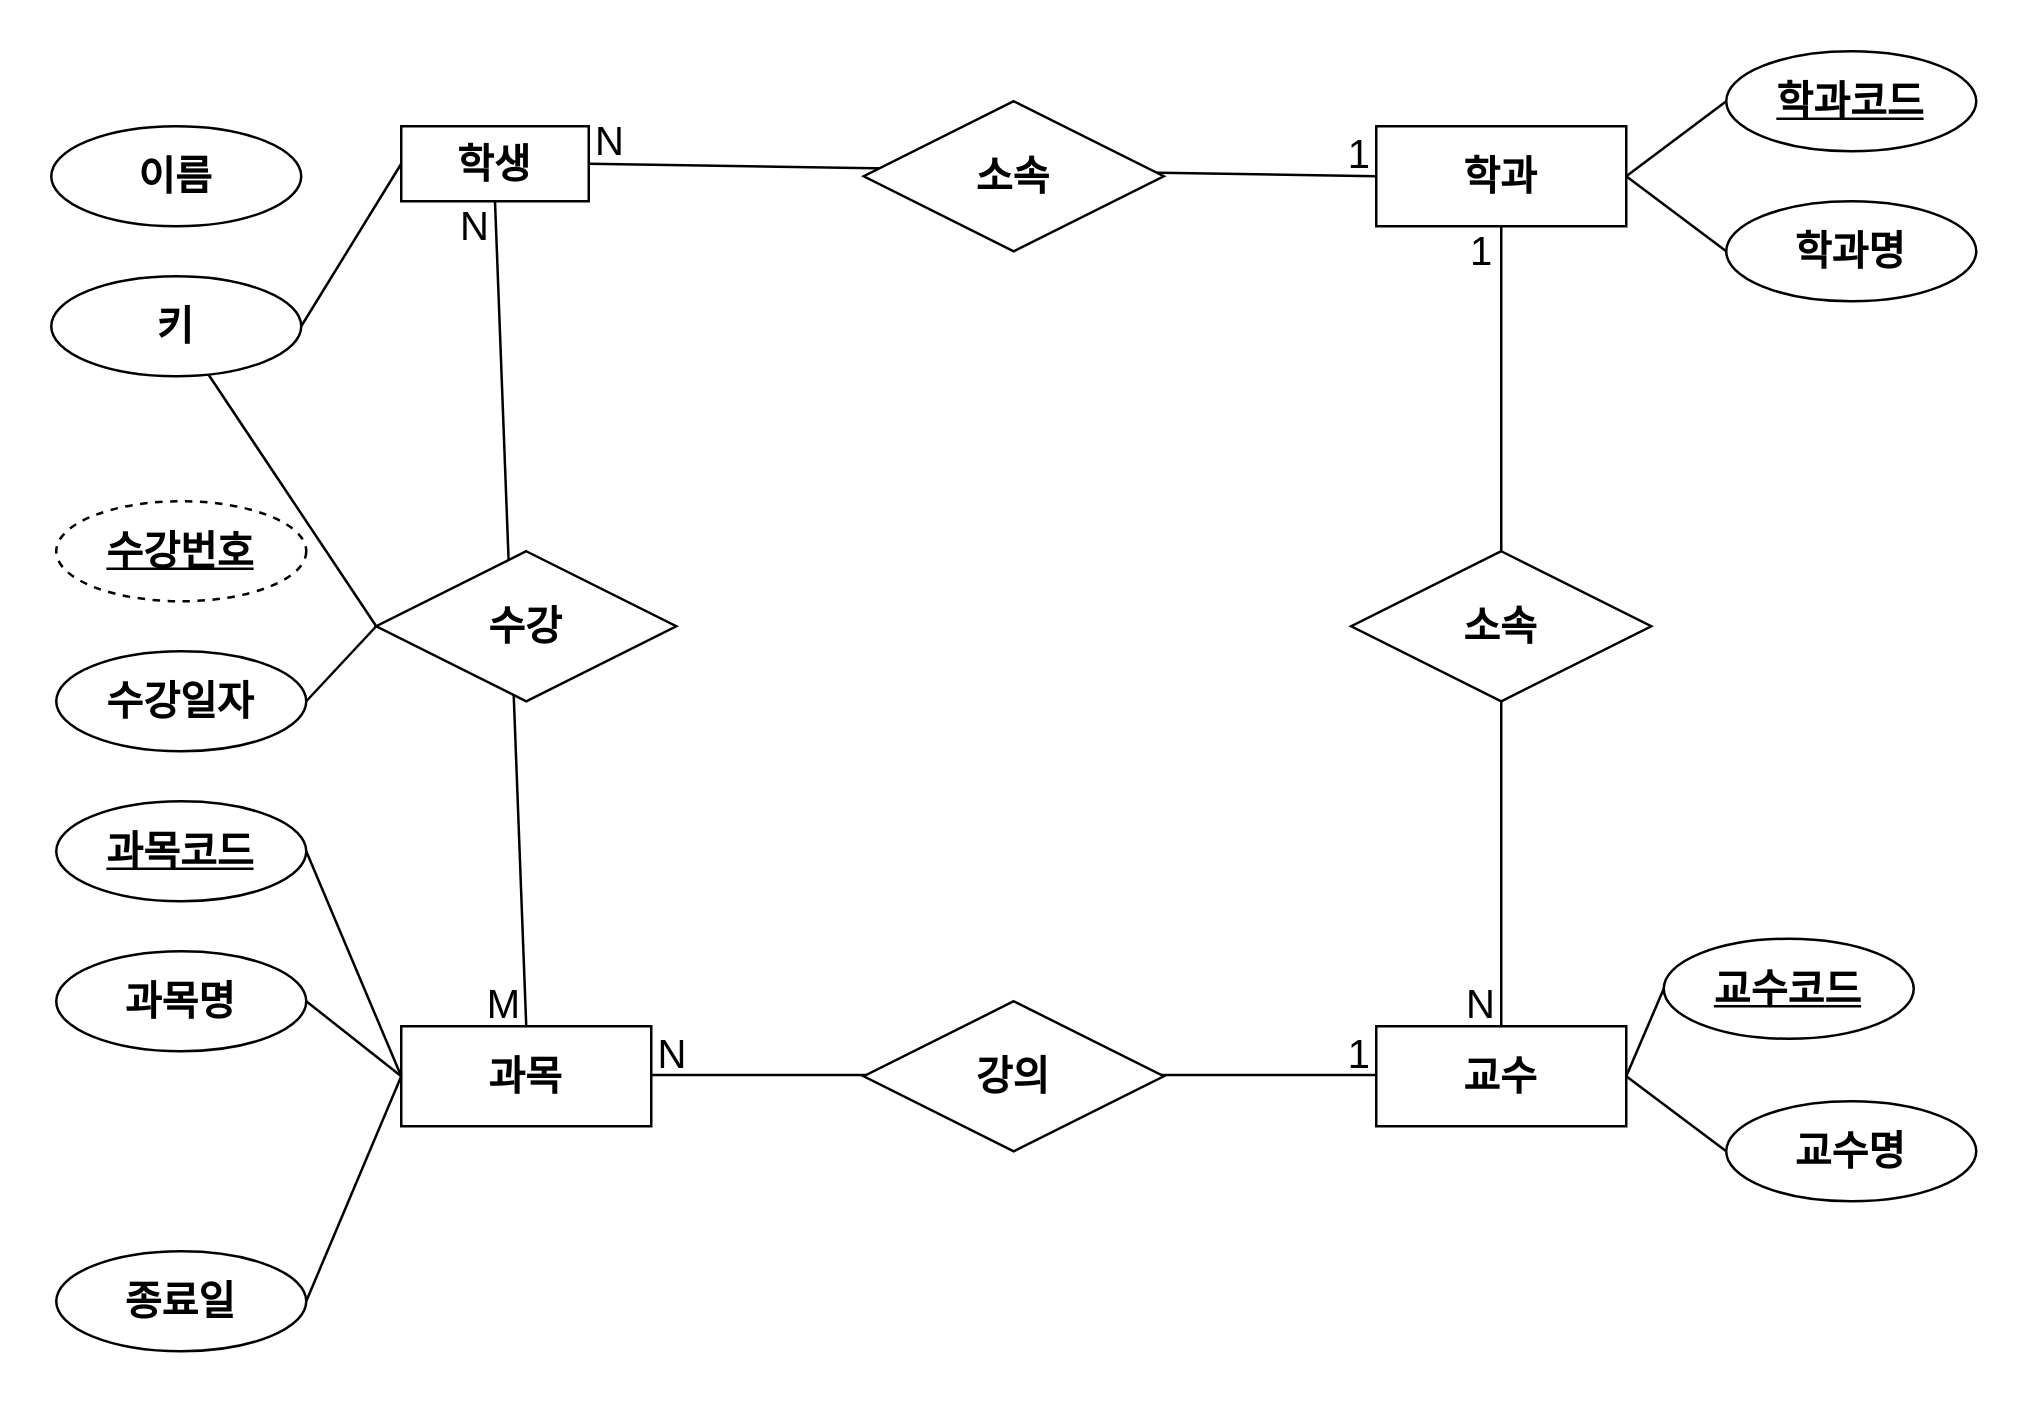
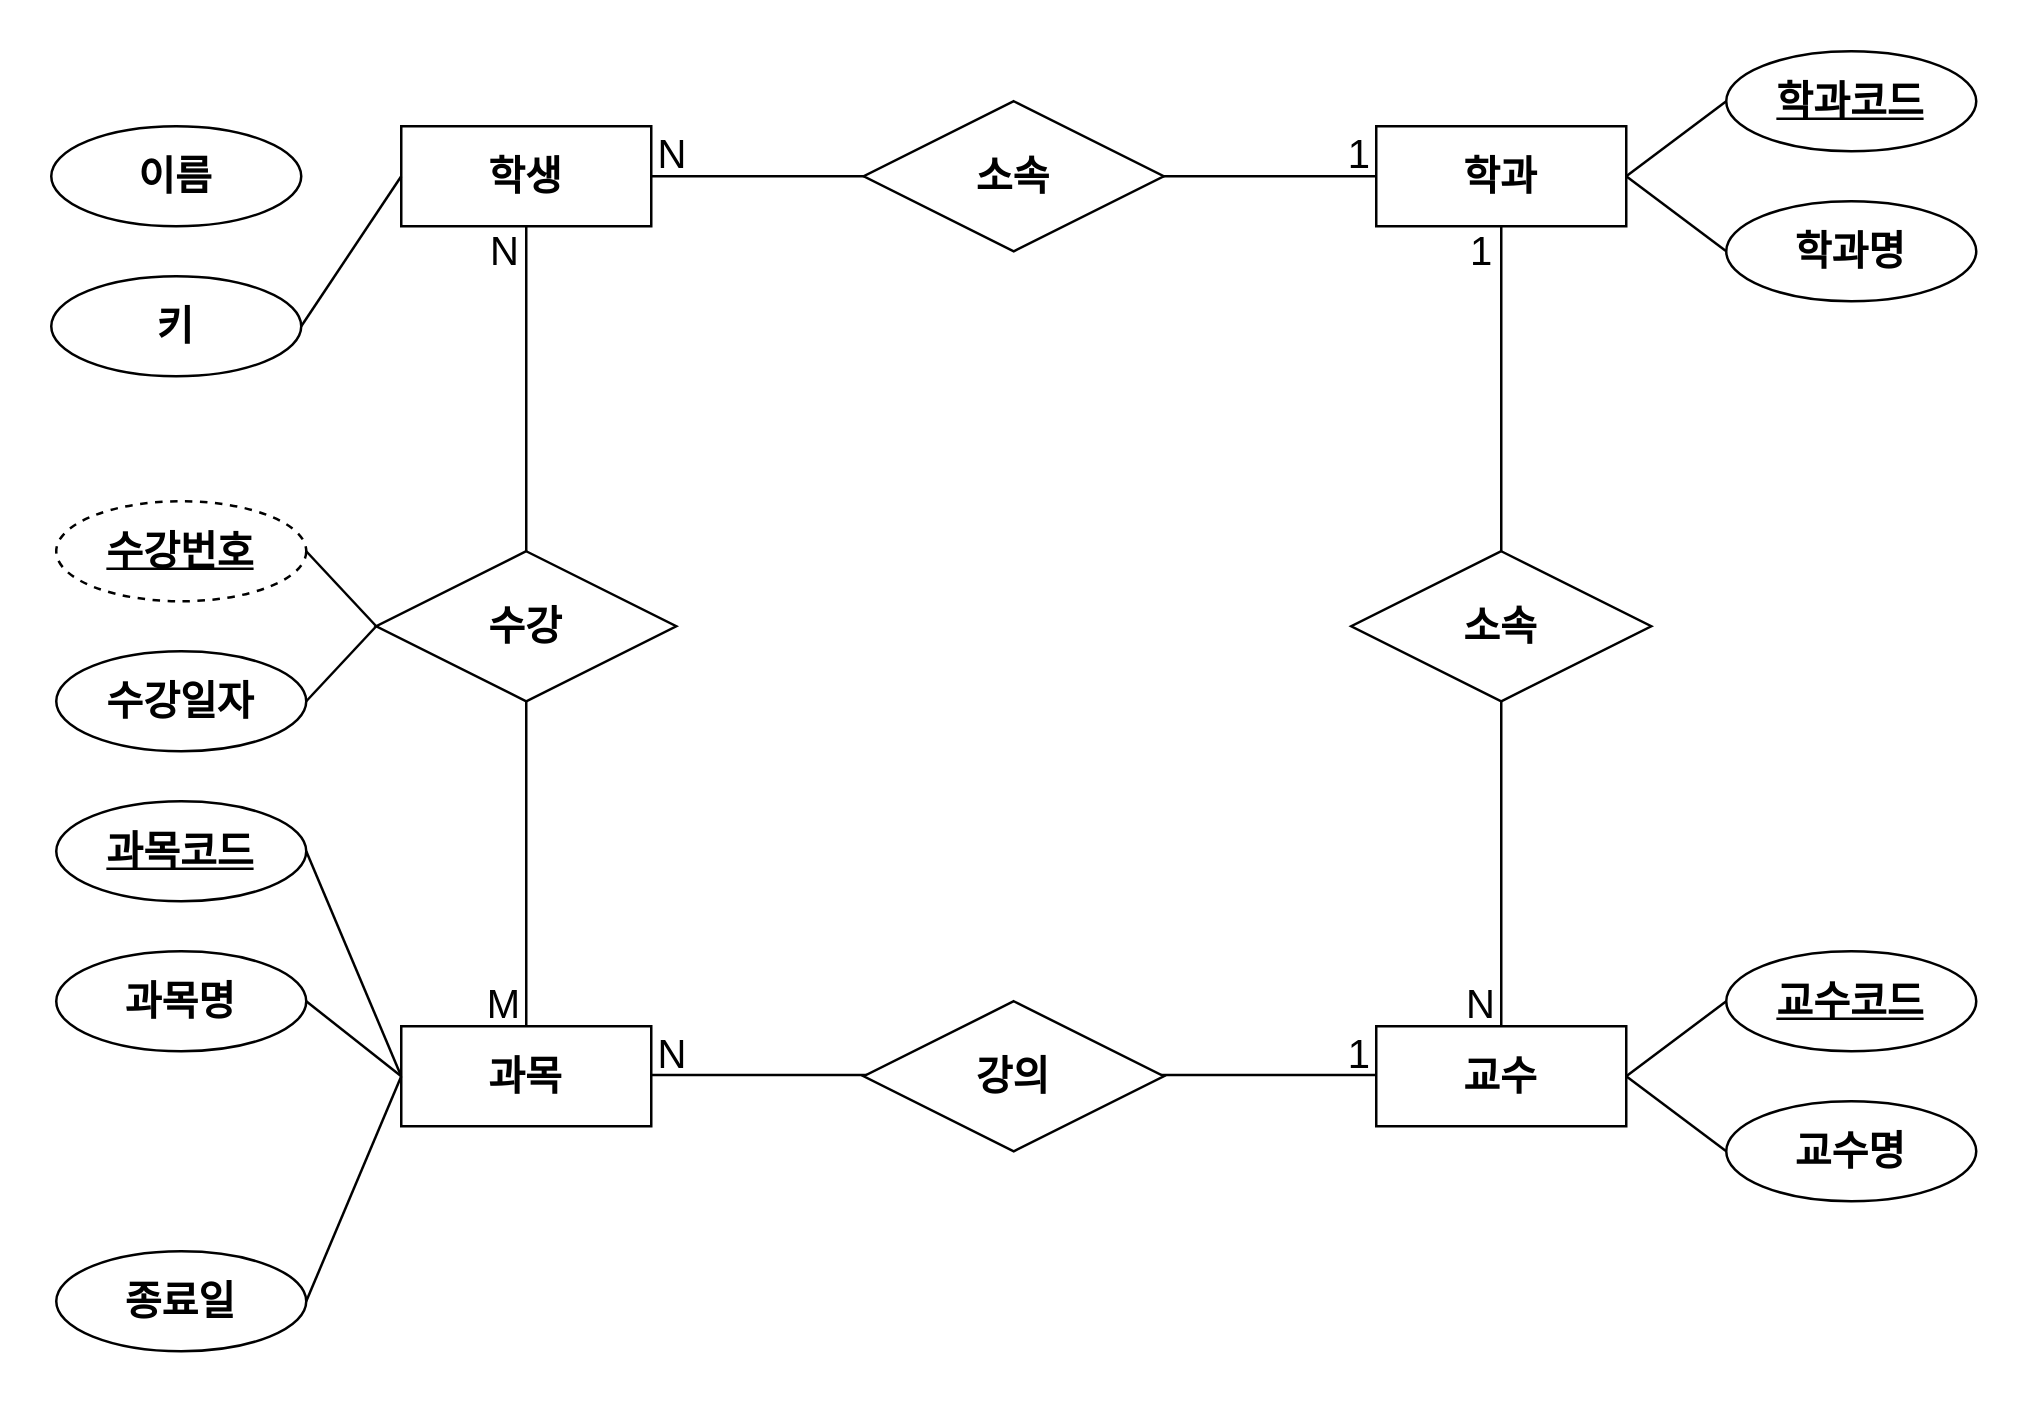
node "학생": size 188x75 -> 250x100
edge "키" -- "수강": now "수강번호" -- "수강"
node "교수코드": moved (1789, 989) -> (1851, 1001)
